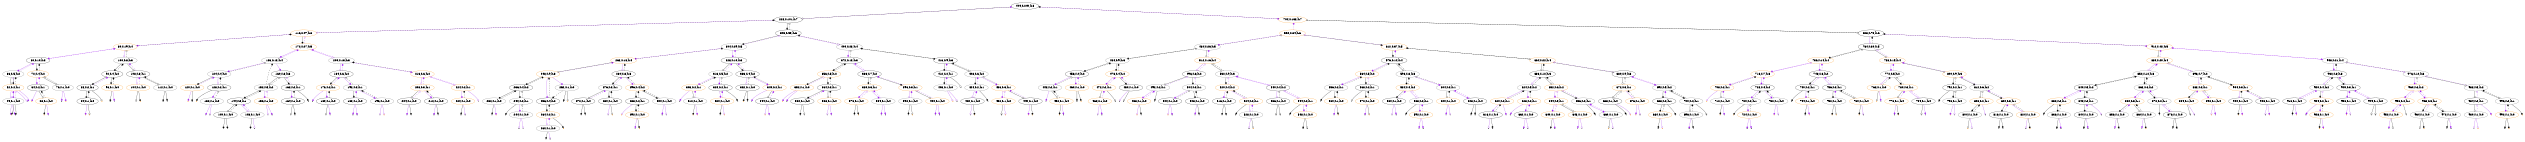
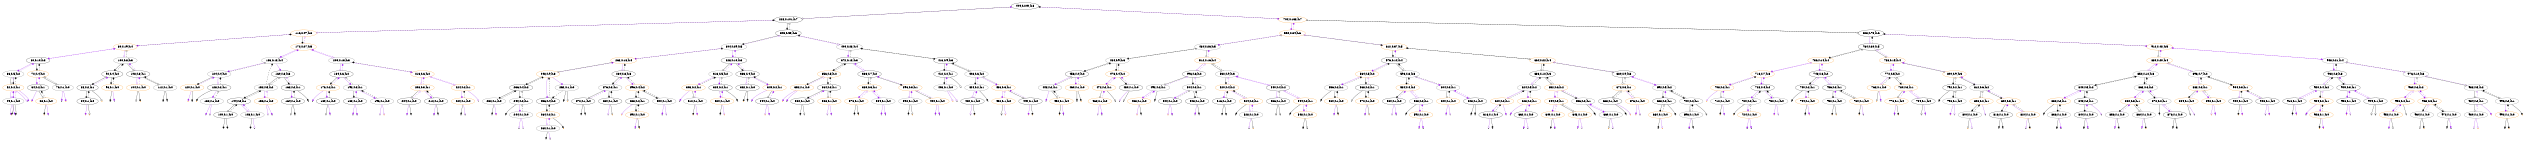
edge "704,s:138,h:7" -> "552,s:64,h:6": added
